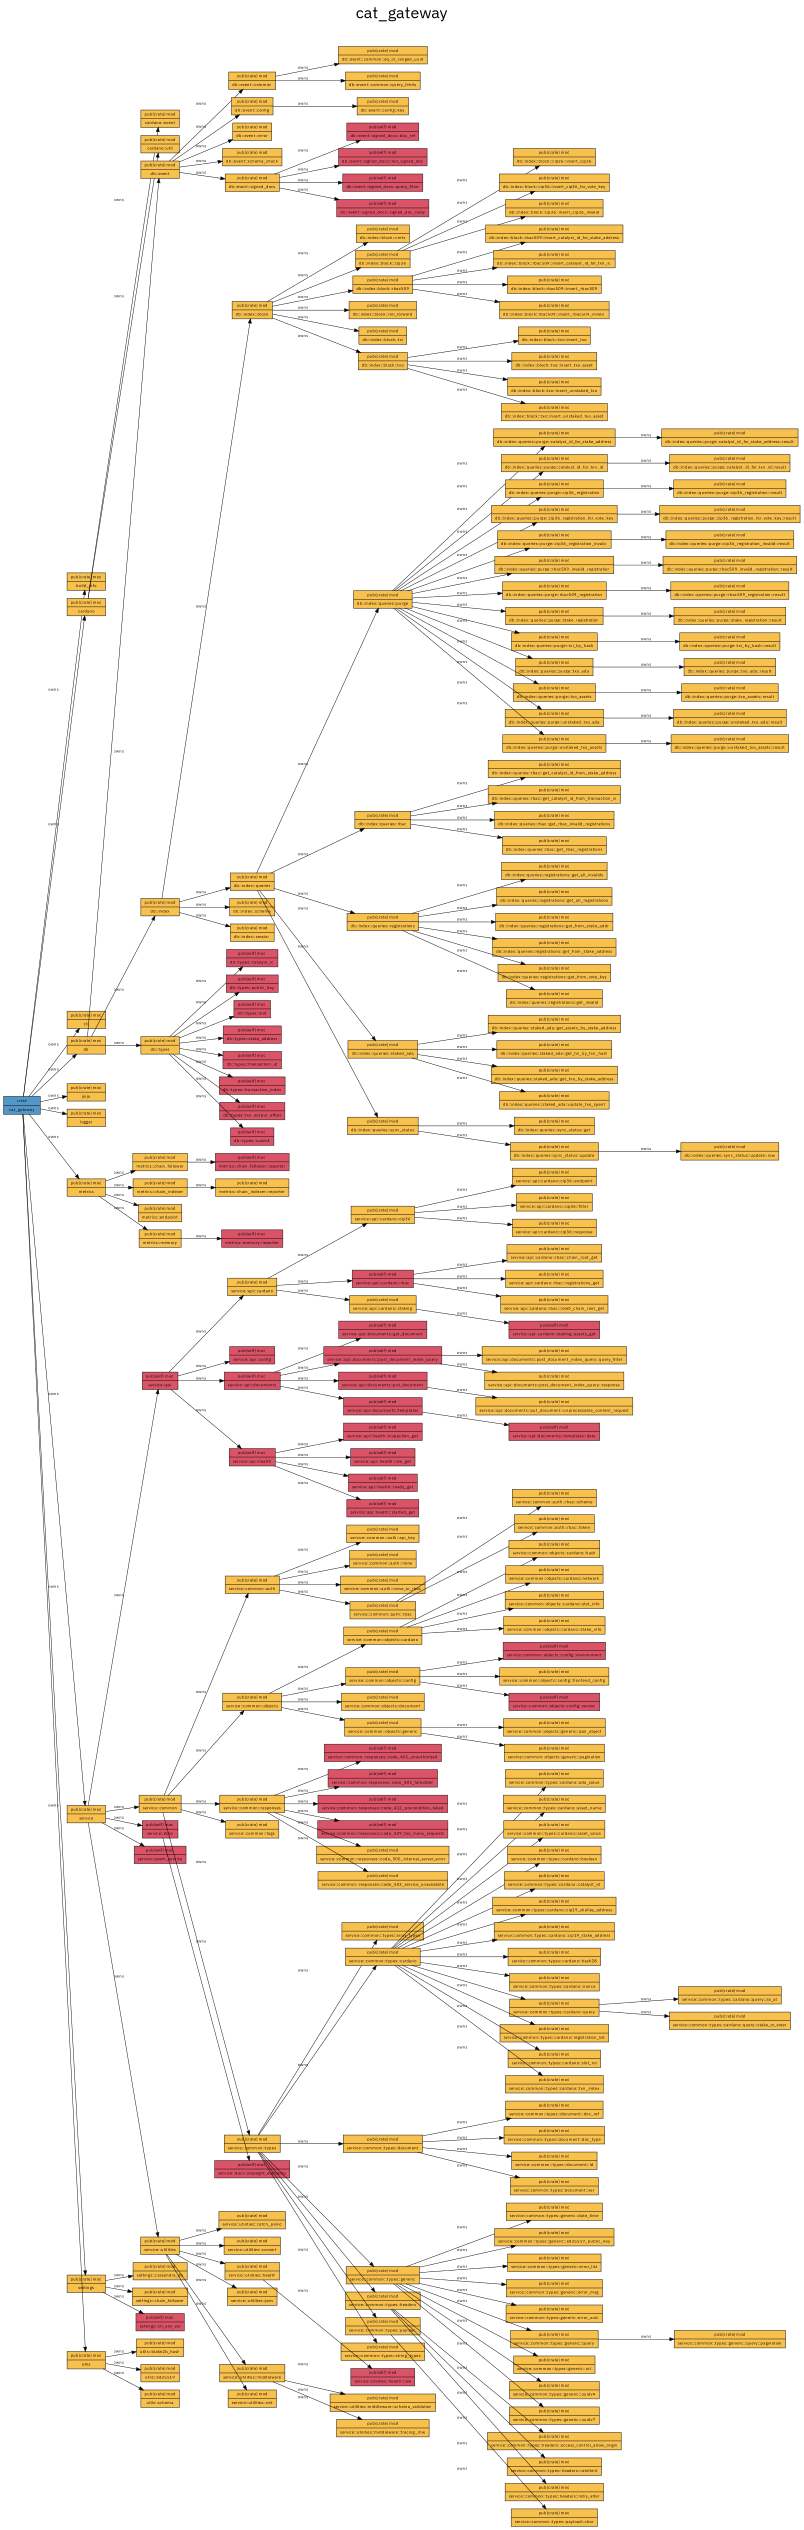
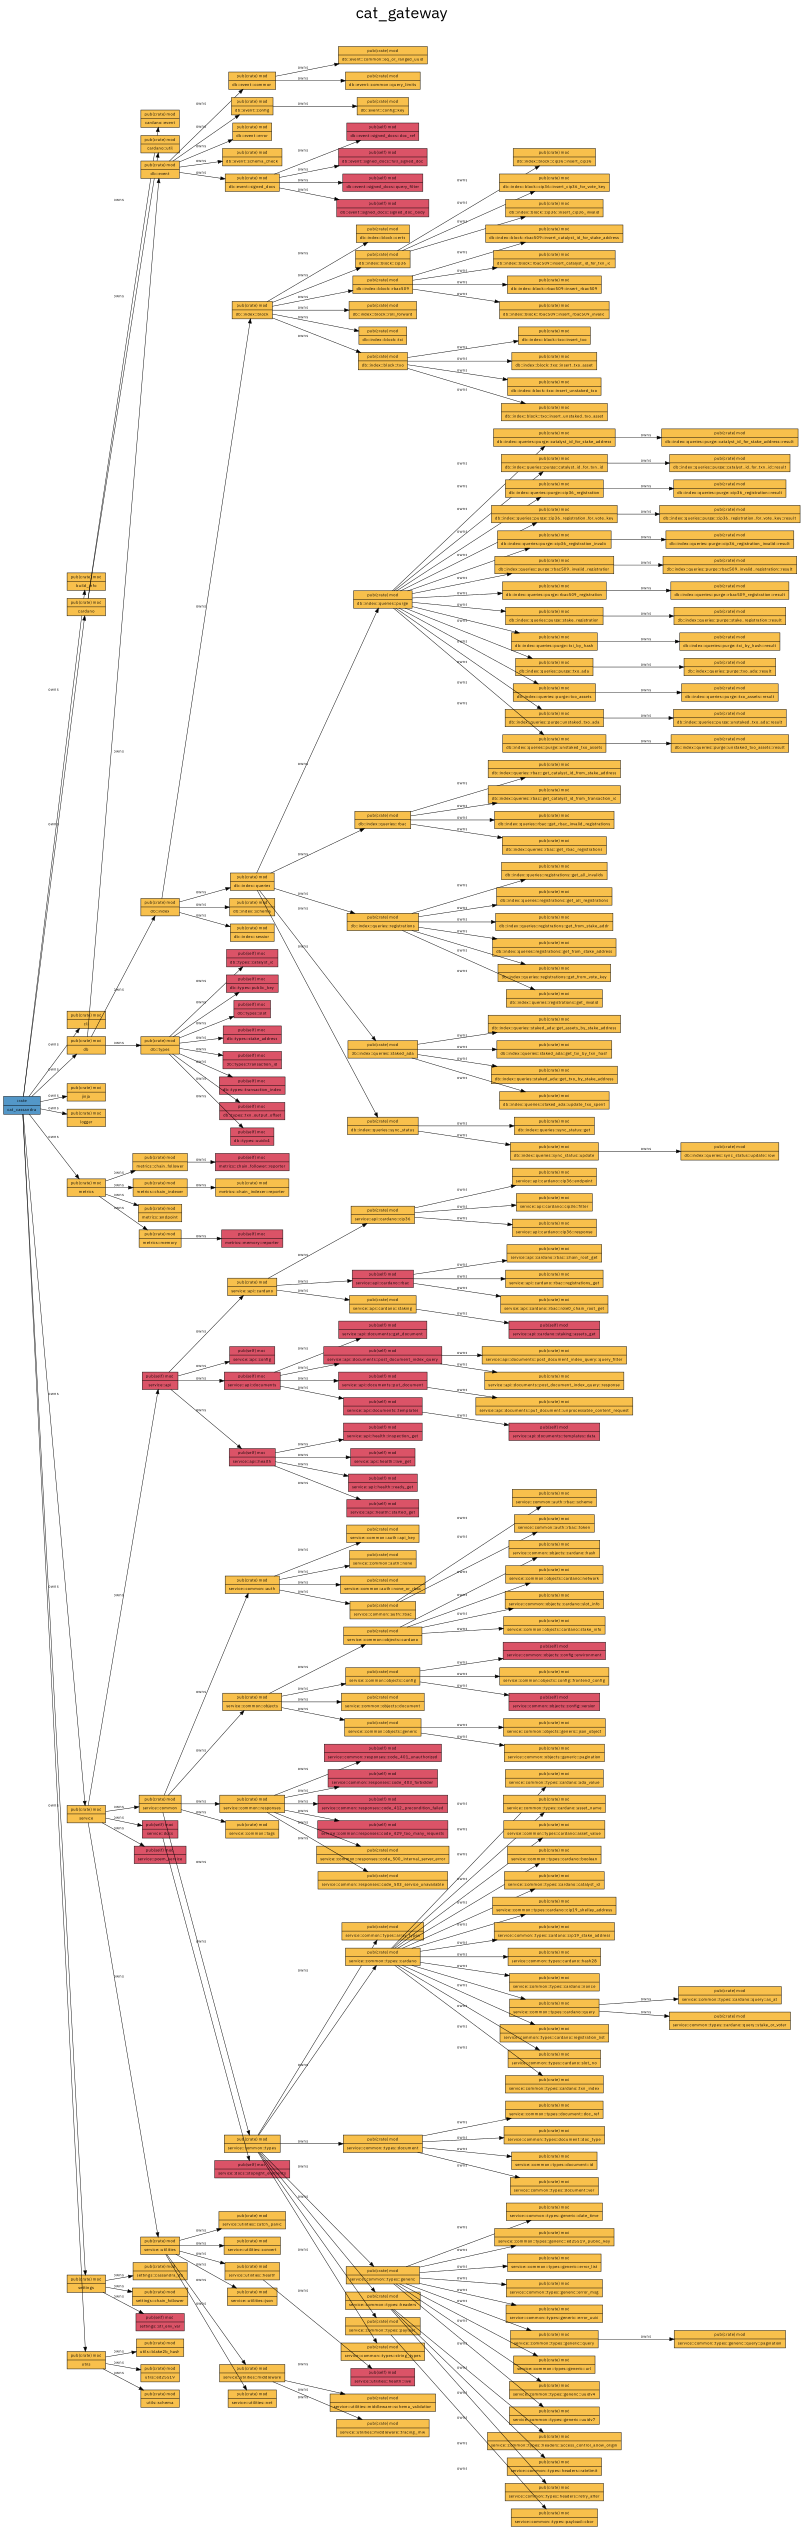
node "crate": text "cat_gateway" -> "cat_cassandra"
